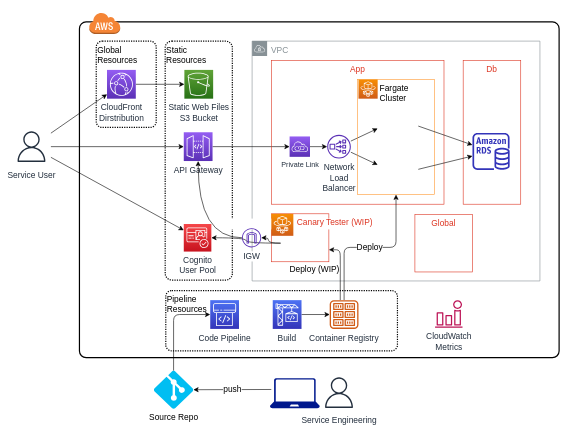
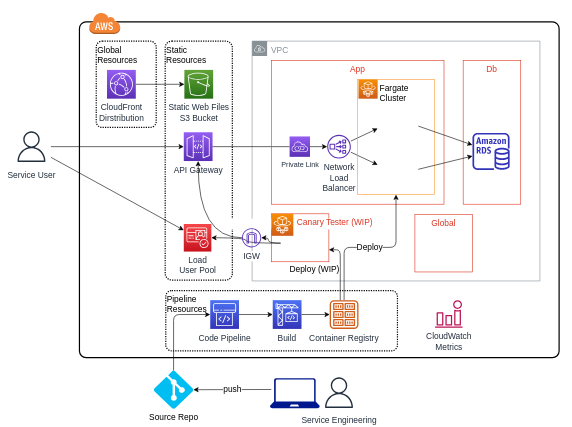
edge "Service User" -> "CloudFrontDirstribution": removed
edge "API Gateway" -> "Private Link": arrowhead classic -> none
node "Cognito User Pool": label "Cognito User Pool" -> "Load User Pool"
edge "Code Pipeline" -> "Build": added
